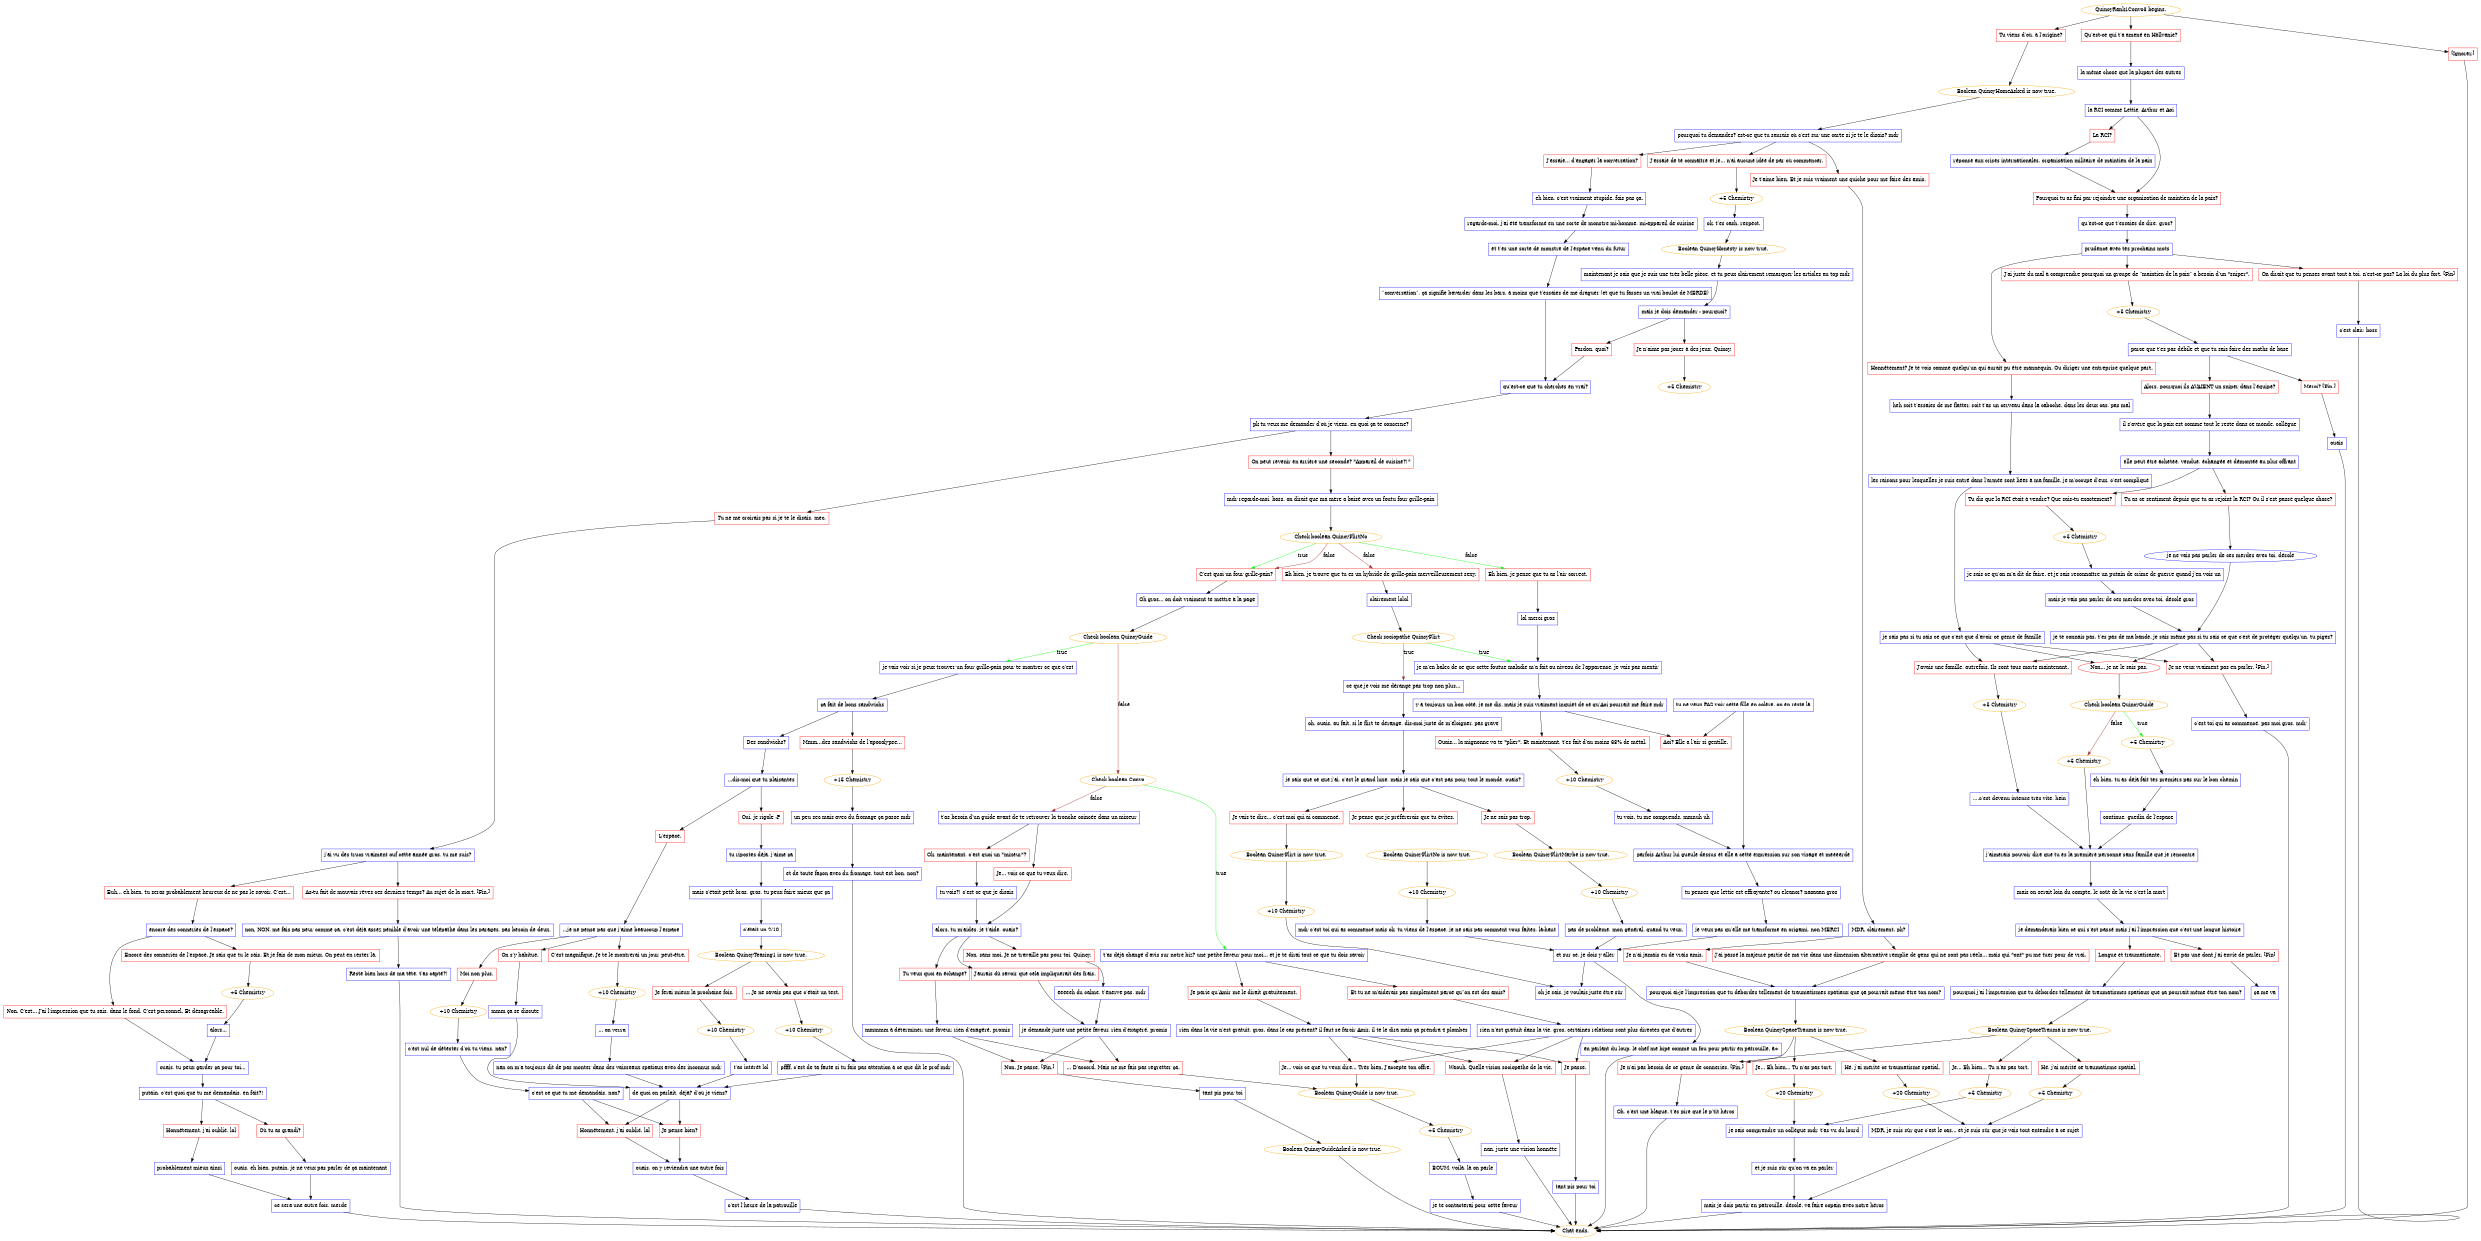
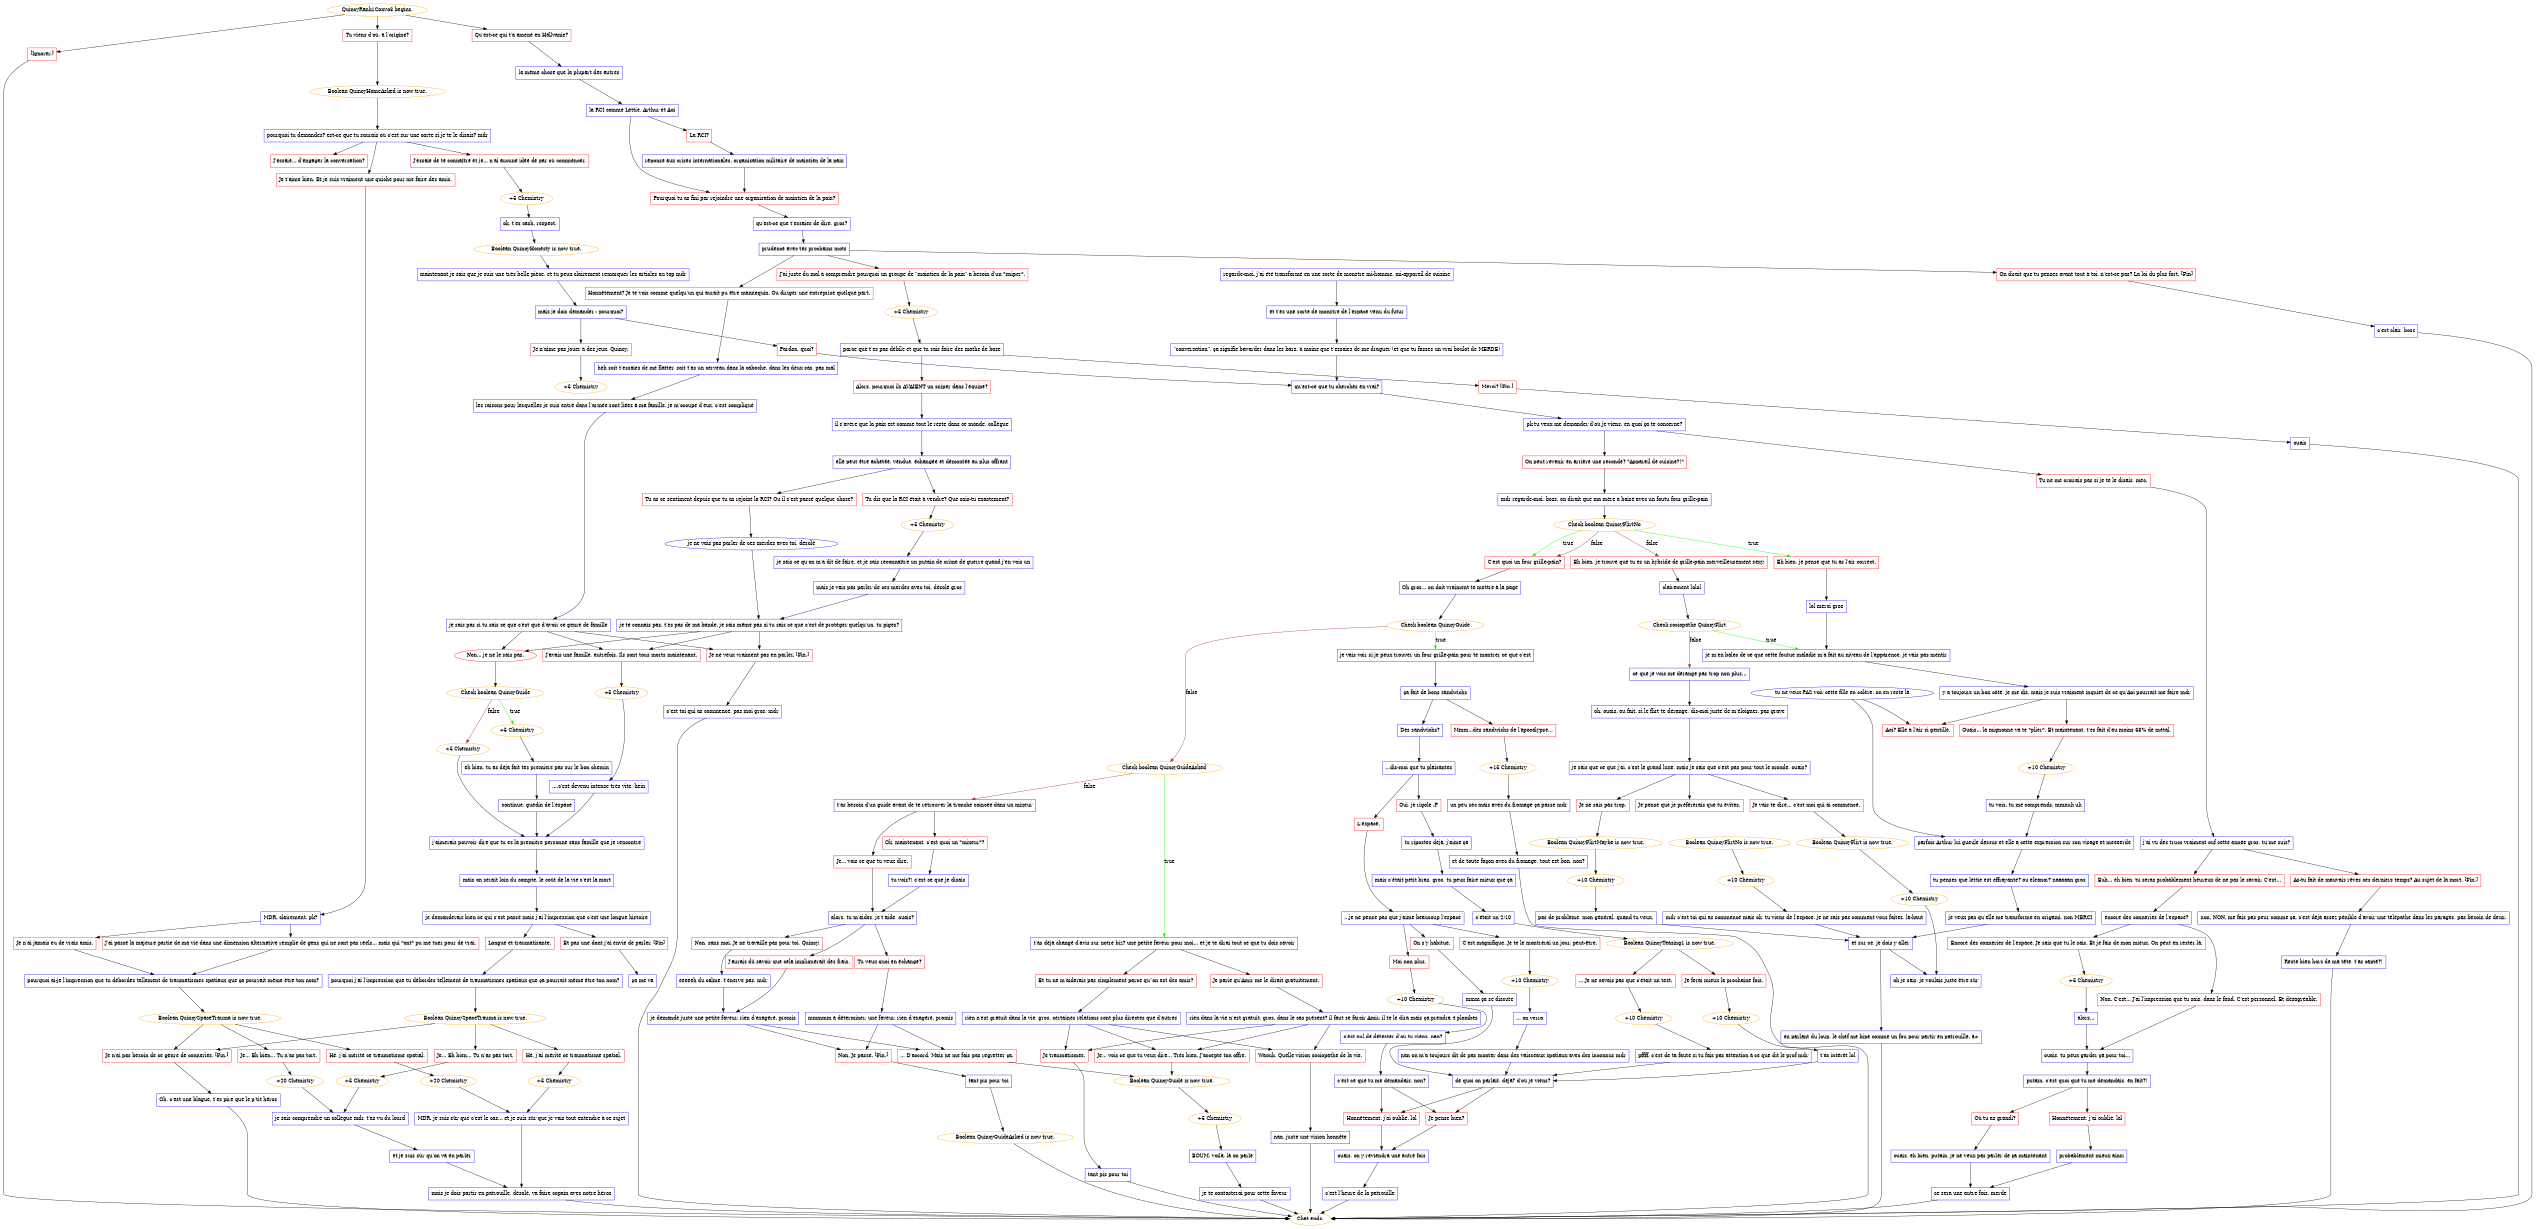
node "eh bien, c'est vraiment stupide. fais pas ça.": removed
edge "Check boolean QuincyFlirtNo" -> "Eh bien, je pense que tu as l'air correct.": label "false" -> "true"
edge "Check sociopathe QuincyFlirt" -> "ce que je vois me dérange pas trop non plus...": label "true" -> "false"
node "tu ne veux PAS voir cette fille en colère. on en reste là": shape box -> ellipse
node "Check boolean Convo": label "Check boolean Convo" -> "Check boolean QuincyGuideAsked"
node "Je passe.": label "Je passe." -> "Je traumatismes."
